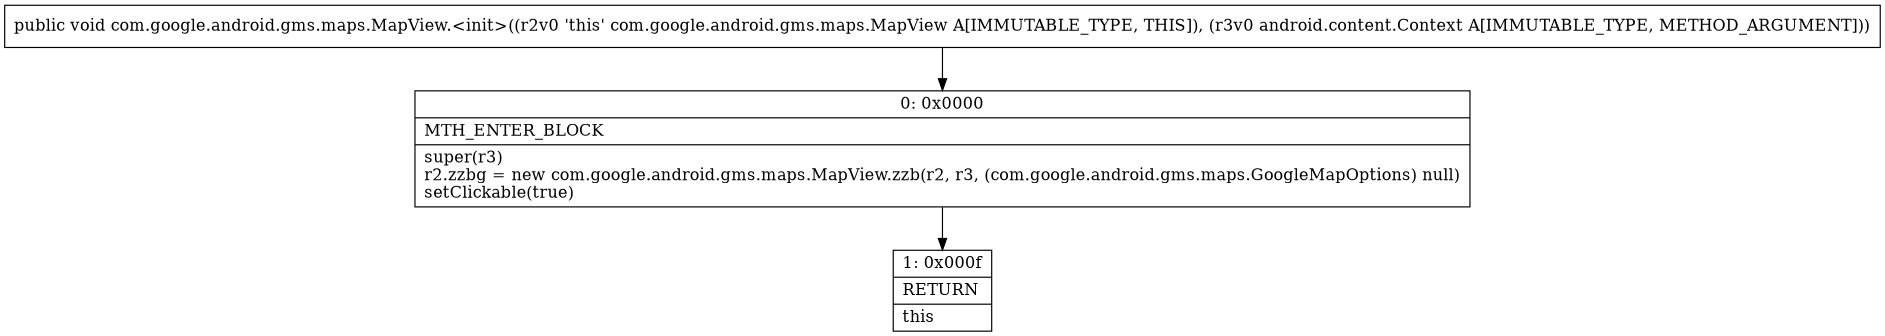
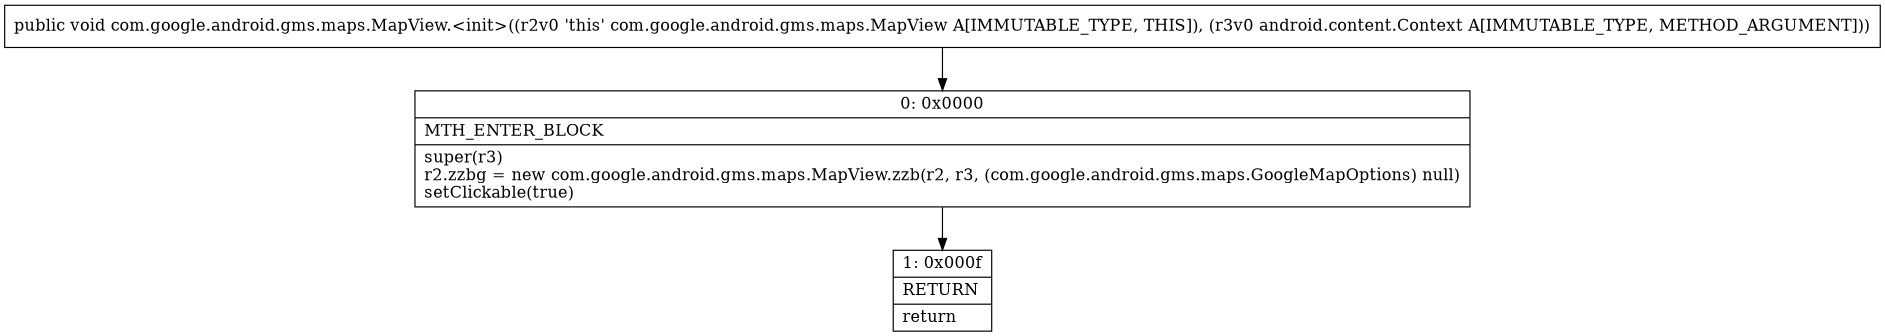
node "1: 0x000f": text "this" -> "return"
